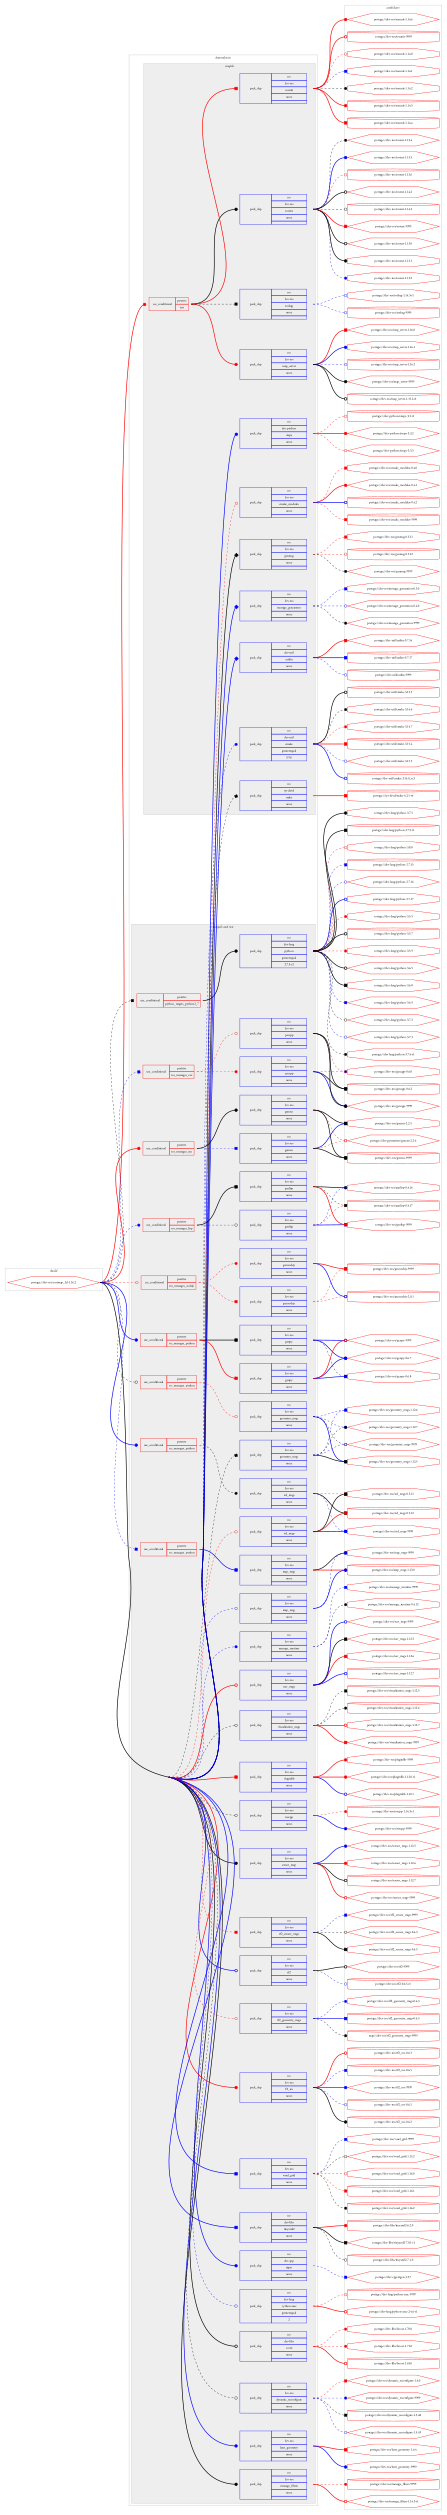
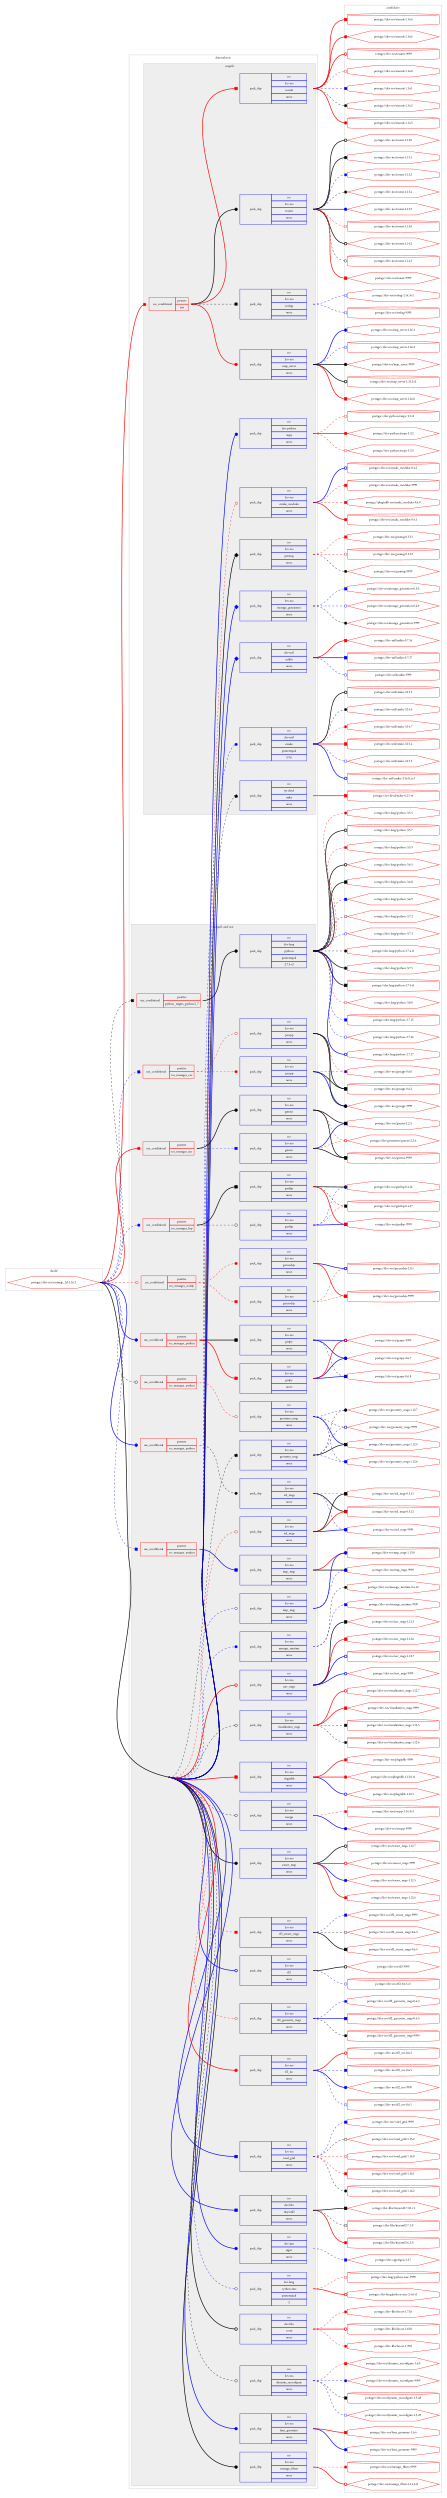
node "portage://dev-ros/cmake_modules-0.4.0": label "portage://dev-ros/cmake_modules-0.4.0" -> "portage://pluginlib-ros/cmake_modules-0.4.0"
node "portage://dev-ros/cmake_modules-0.4.1": shape hexagon -> cylinder
node "portage://dev-lang/python-3.8.0": shape octagon -> hexagon
node "map://dev-ros/tf2_geometry_msgs-9999": label "map://dev-ros/tf2_geometry_msgs-9999" -> "portage://dev-ros/tf2_geometry_msgs-9999"
node "portage://dev-ros/tf2_ros-0.6.2": removed
